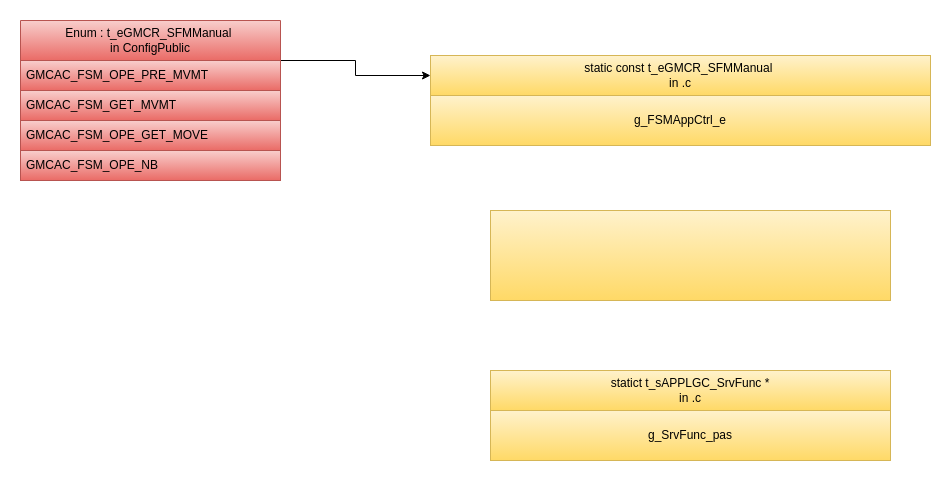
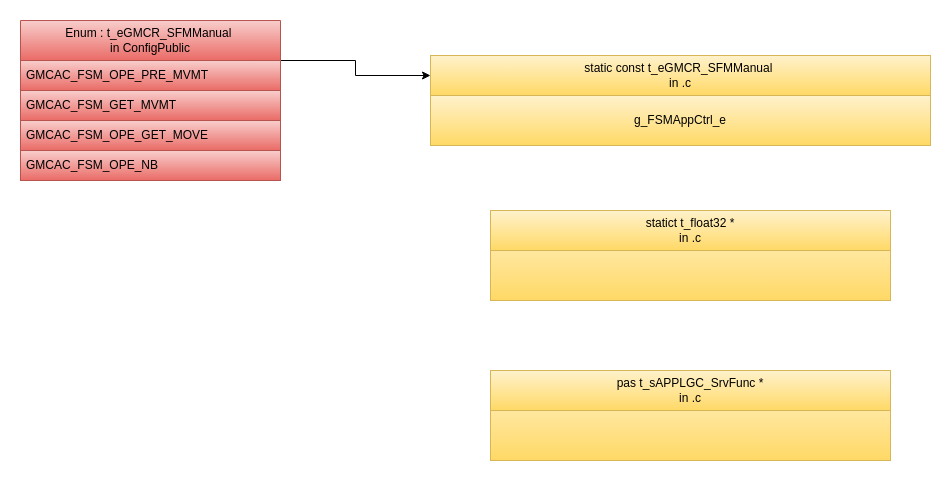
node "statict t_float32 * in .c": added
node "statict t_sAPPLGC_SrvFunc * in .c": label "statict t_sAPPLGC_SrvFunc * in .c" -> "pas t_sAPPLGC_SrvFunc * in .c"
node "g_SrvFunc_pas": removed
